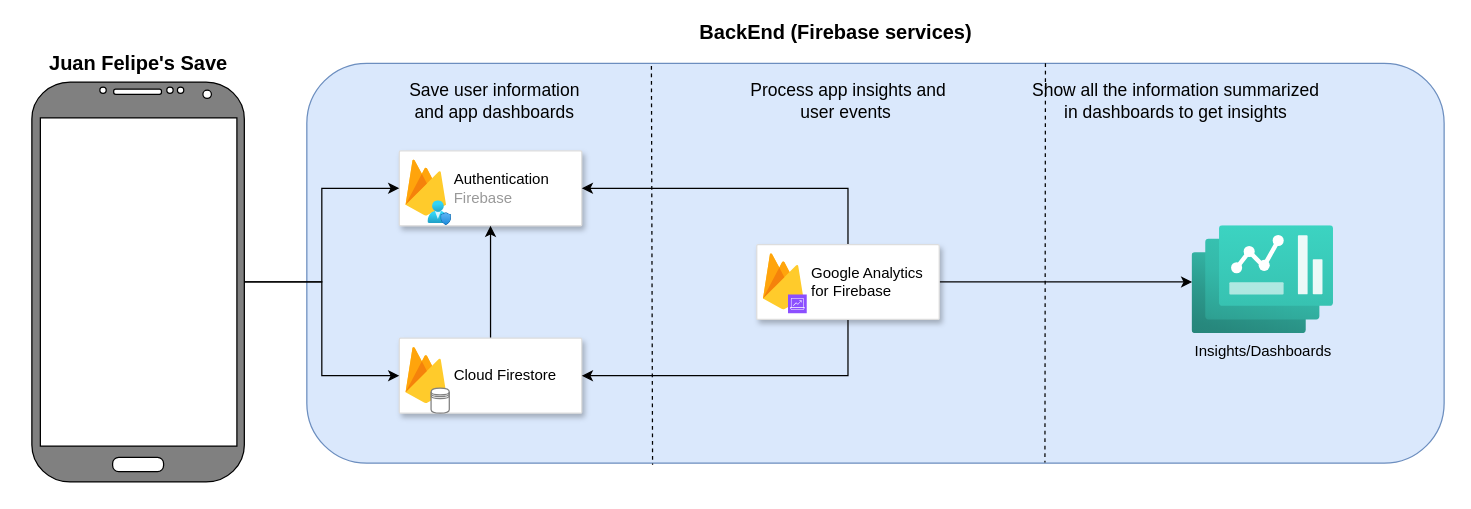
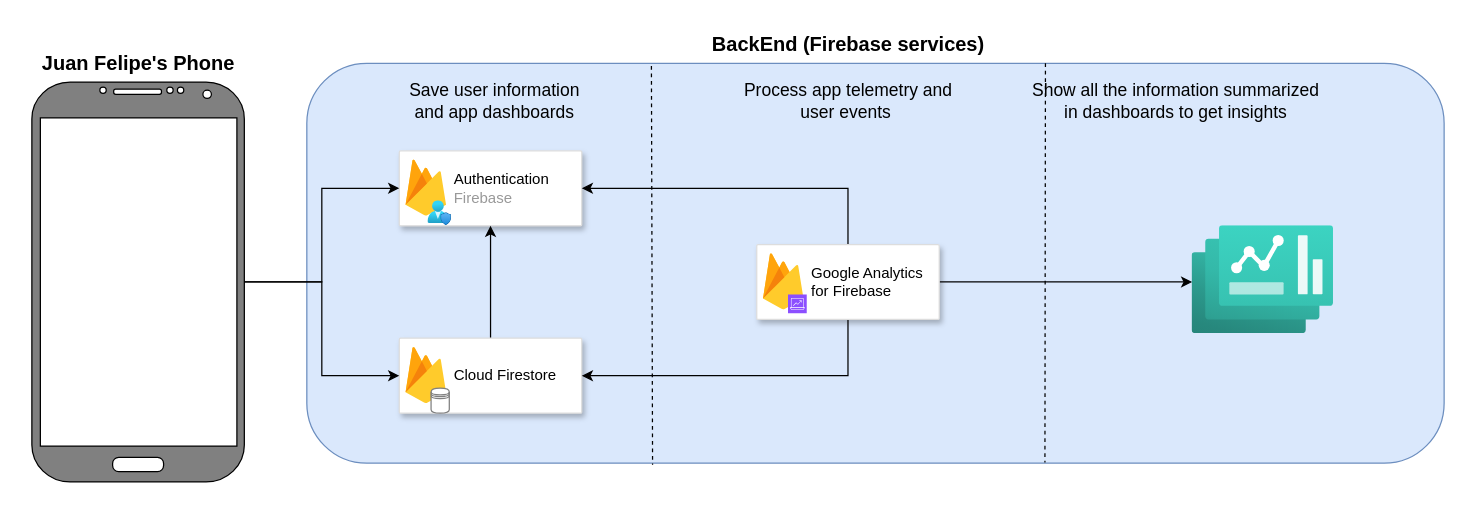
node "BackEnd (Firebase services)": moved (836, 32) -> (848, 44)
node "Juan Felipe's Save": label "Juan Felipe's Save" -> "Juan Felipe's Phone"
node "Process app insights and user events": label "Process app insights and user events" -> "Process app telemetry and user events"
node "Insights/Dashboards": removed
